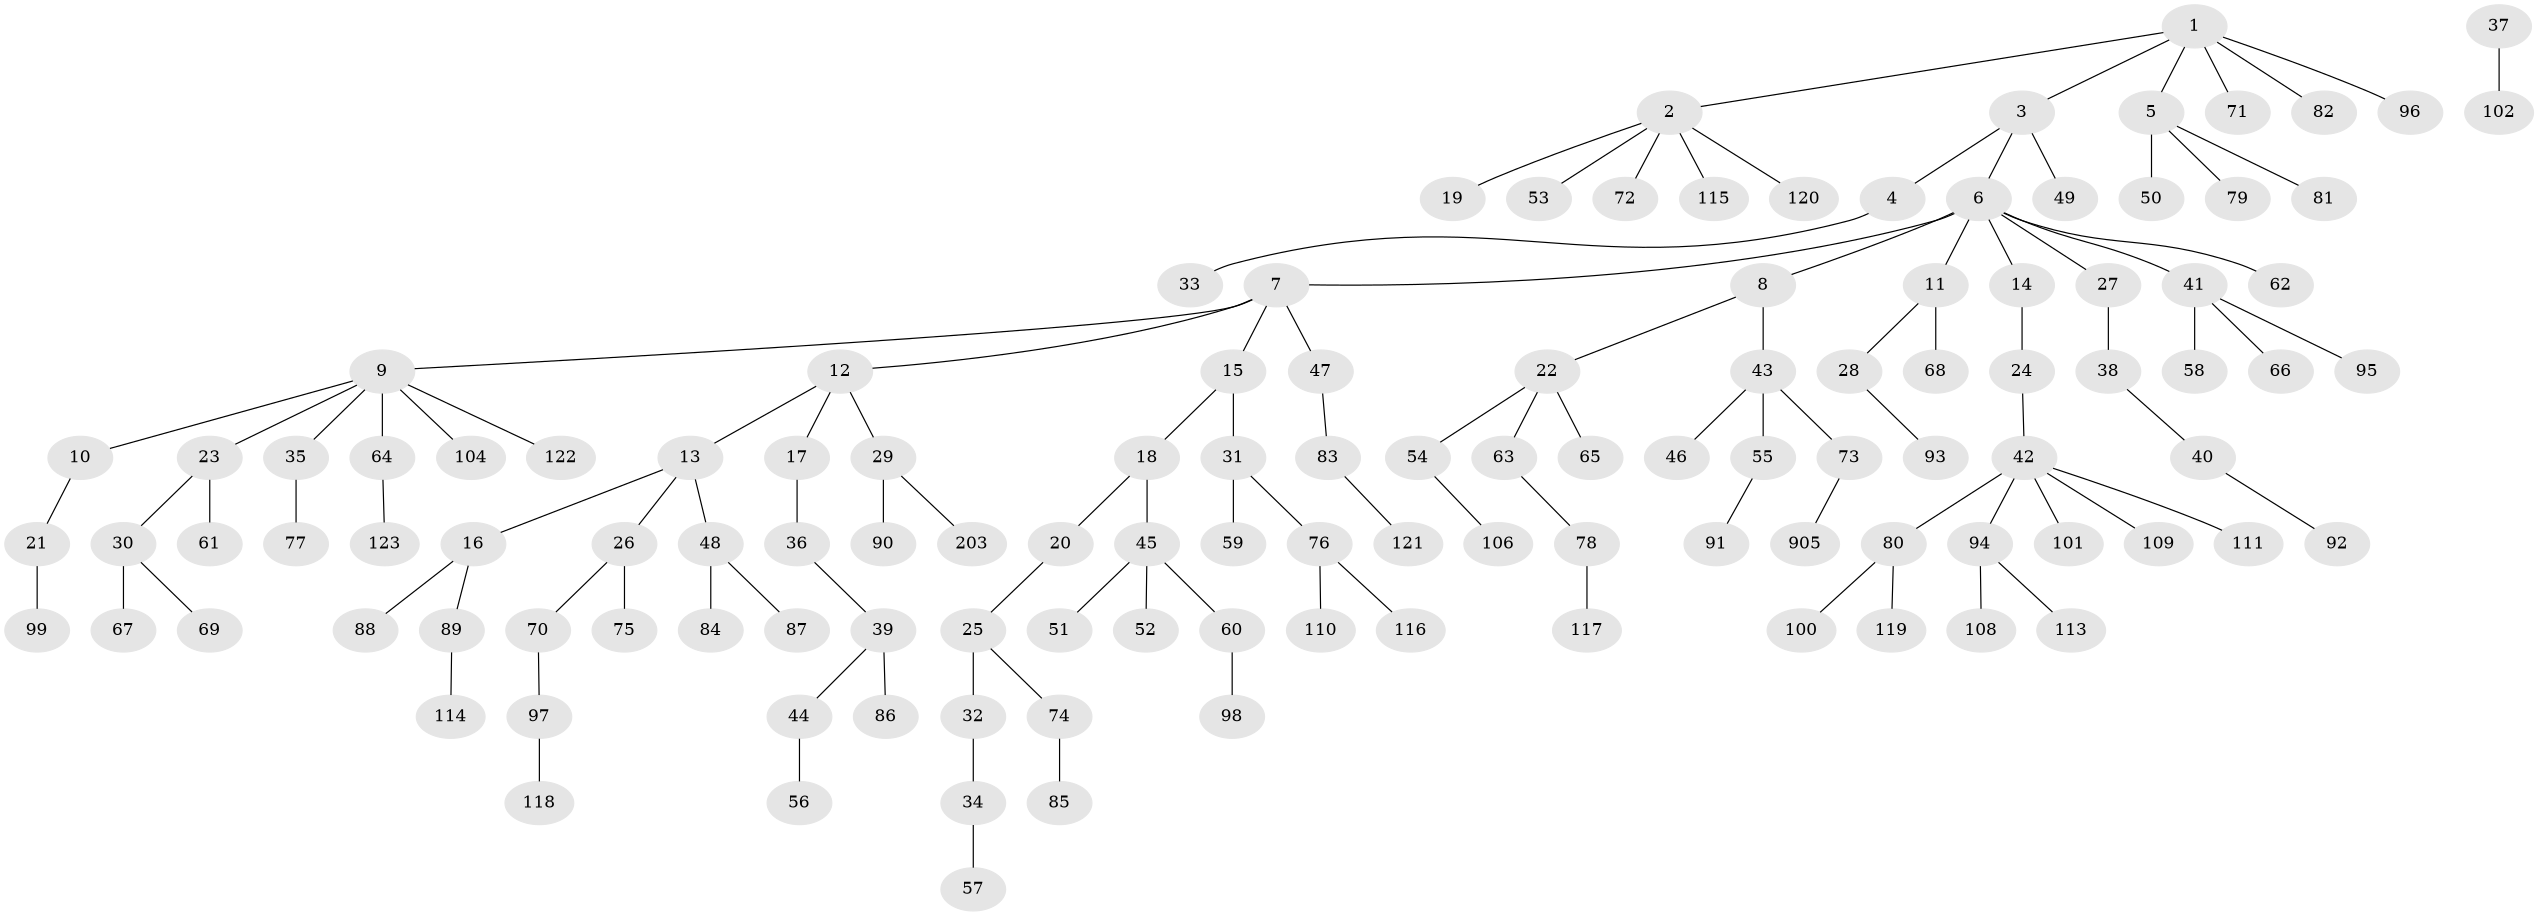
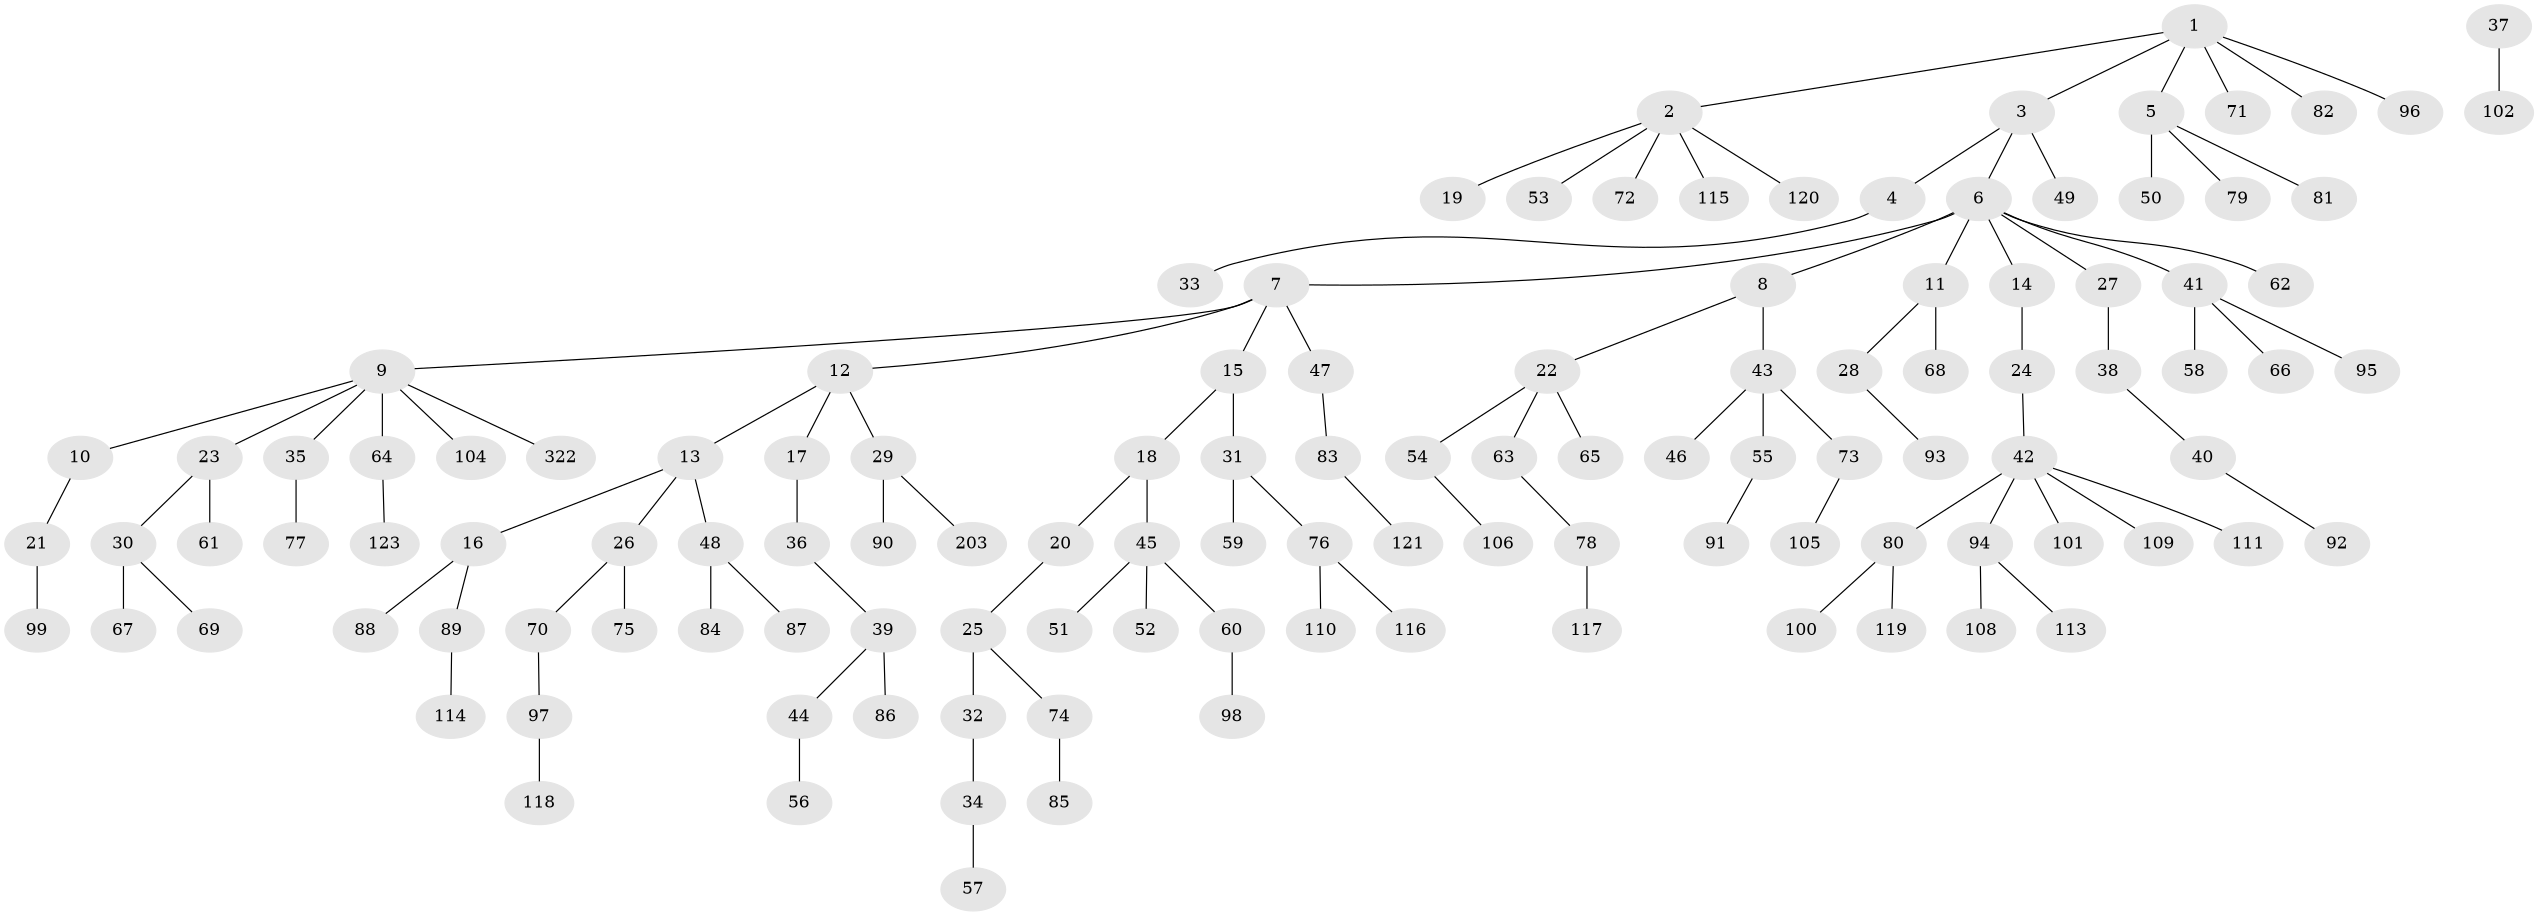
node "122": label "122" -> "322"
node "905": label "905" -> "105"
